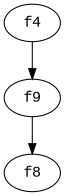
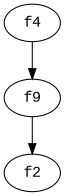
node "f8": label "f8" -> "f2"
